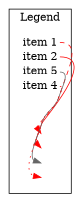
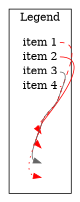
node "item 1": text "item 5" -> "item 3"
